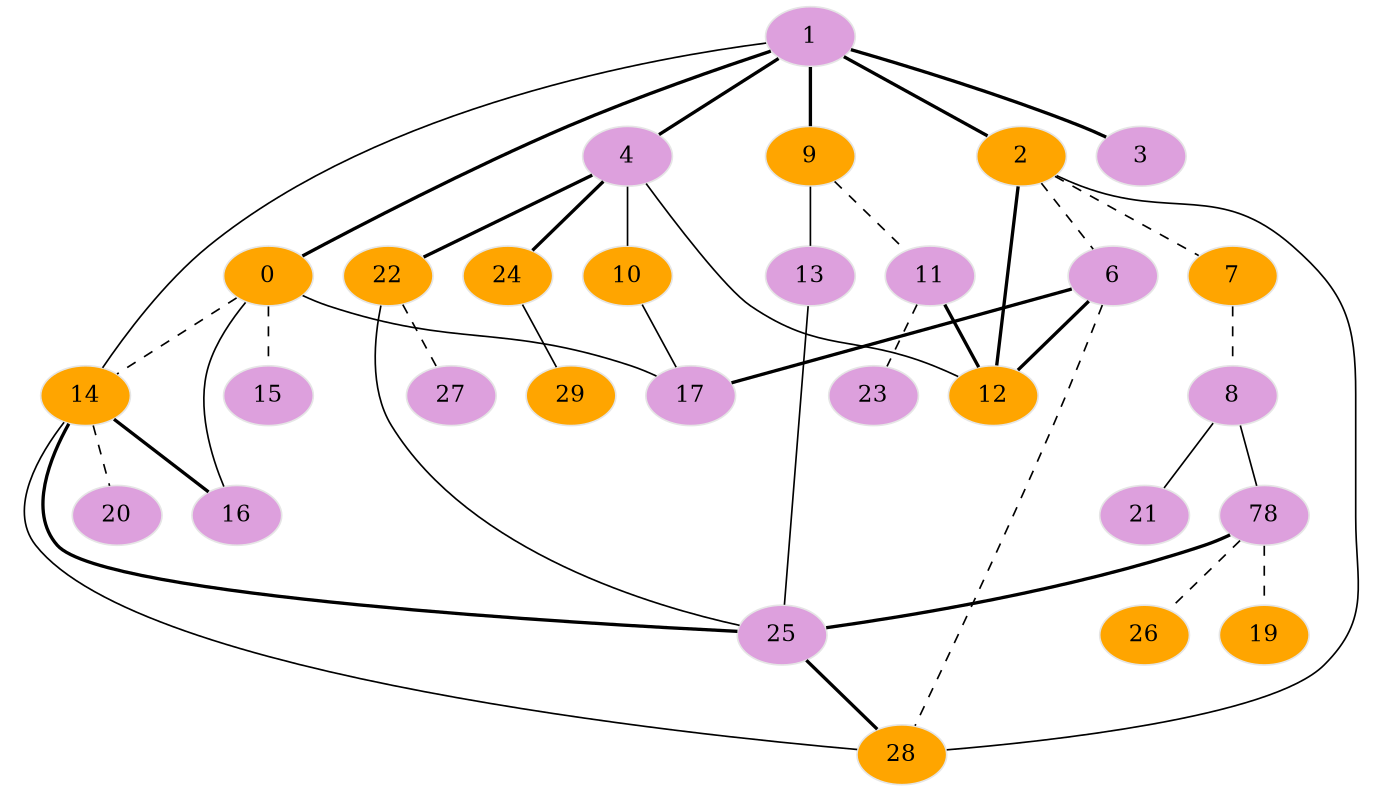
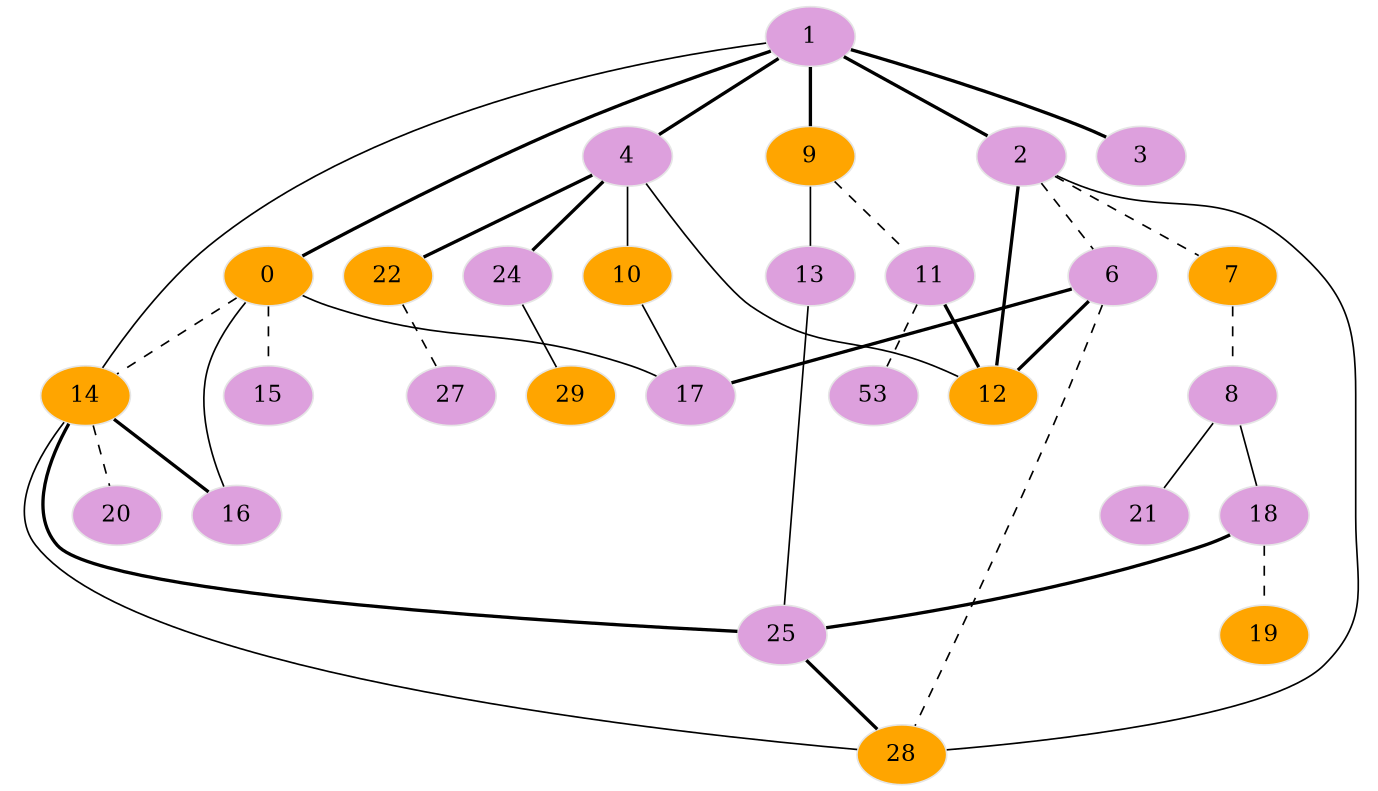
node "2": fillcolor orange -> plum
node "24": fillcolor orange -> plum
node "23": label "23" -> "53"
node "78": label "78" -> "18"
edge "22" -- "25": removed
node "26": removed
